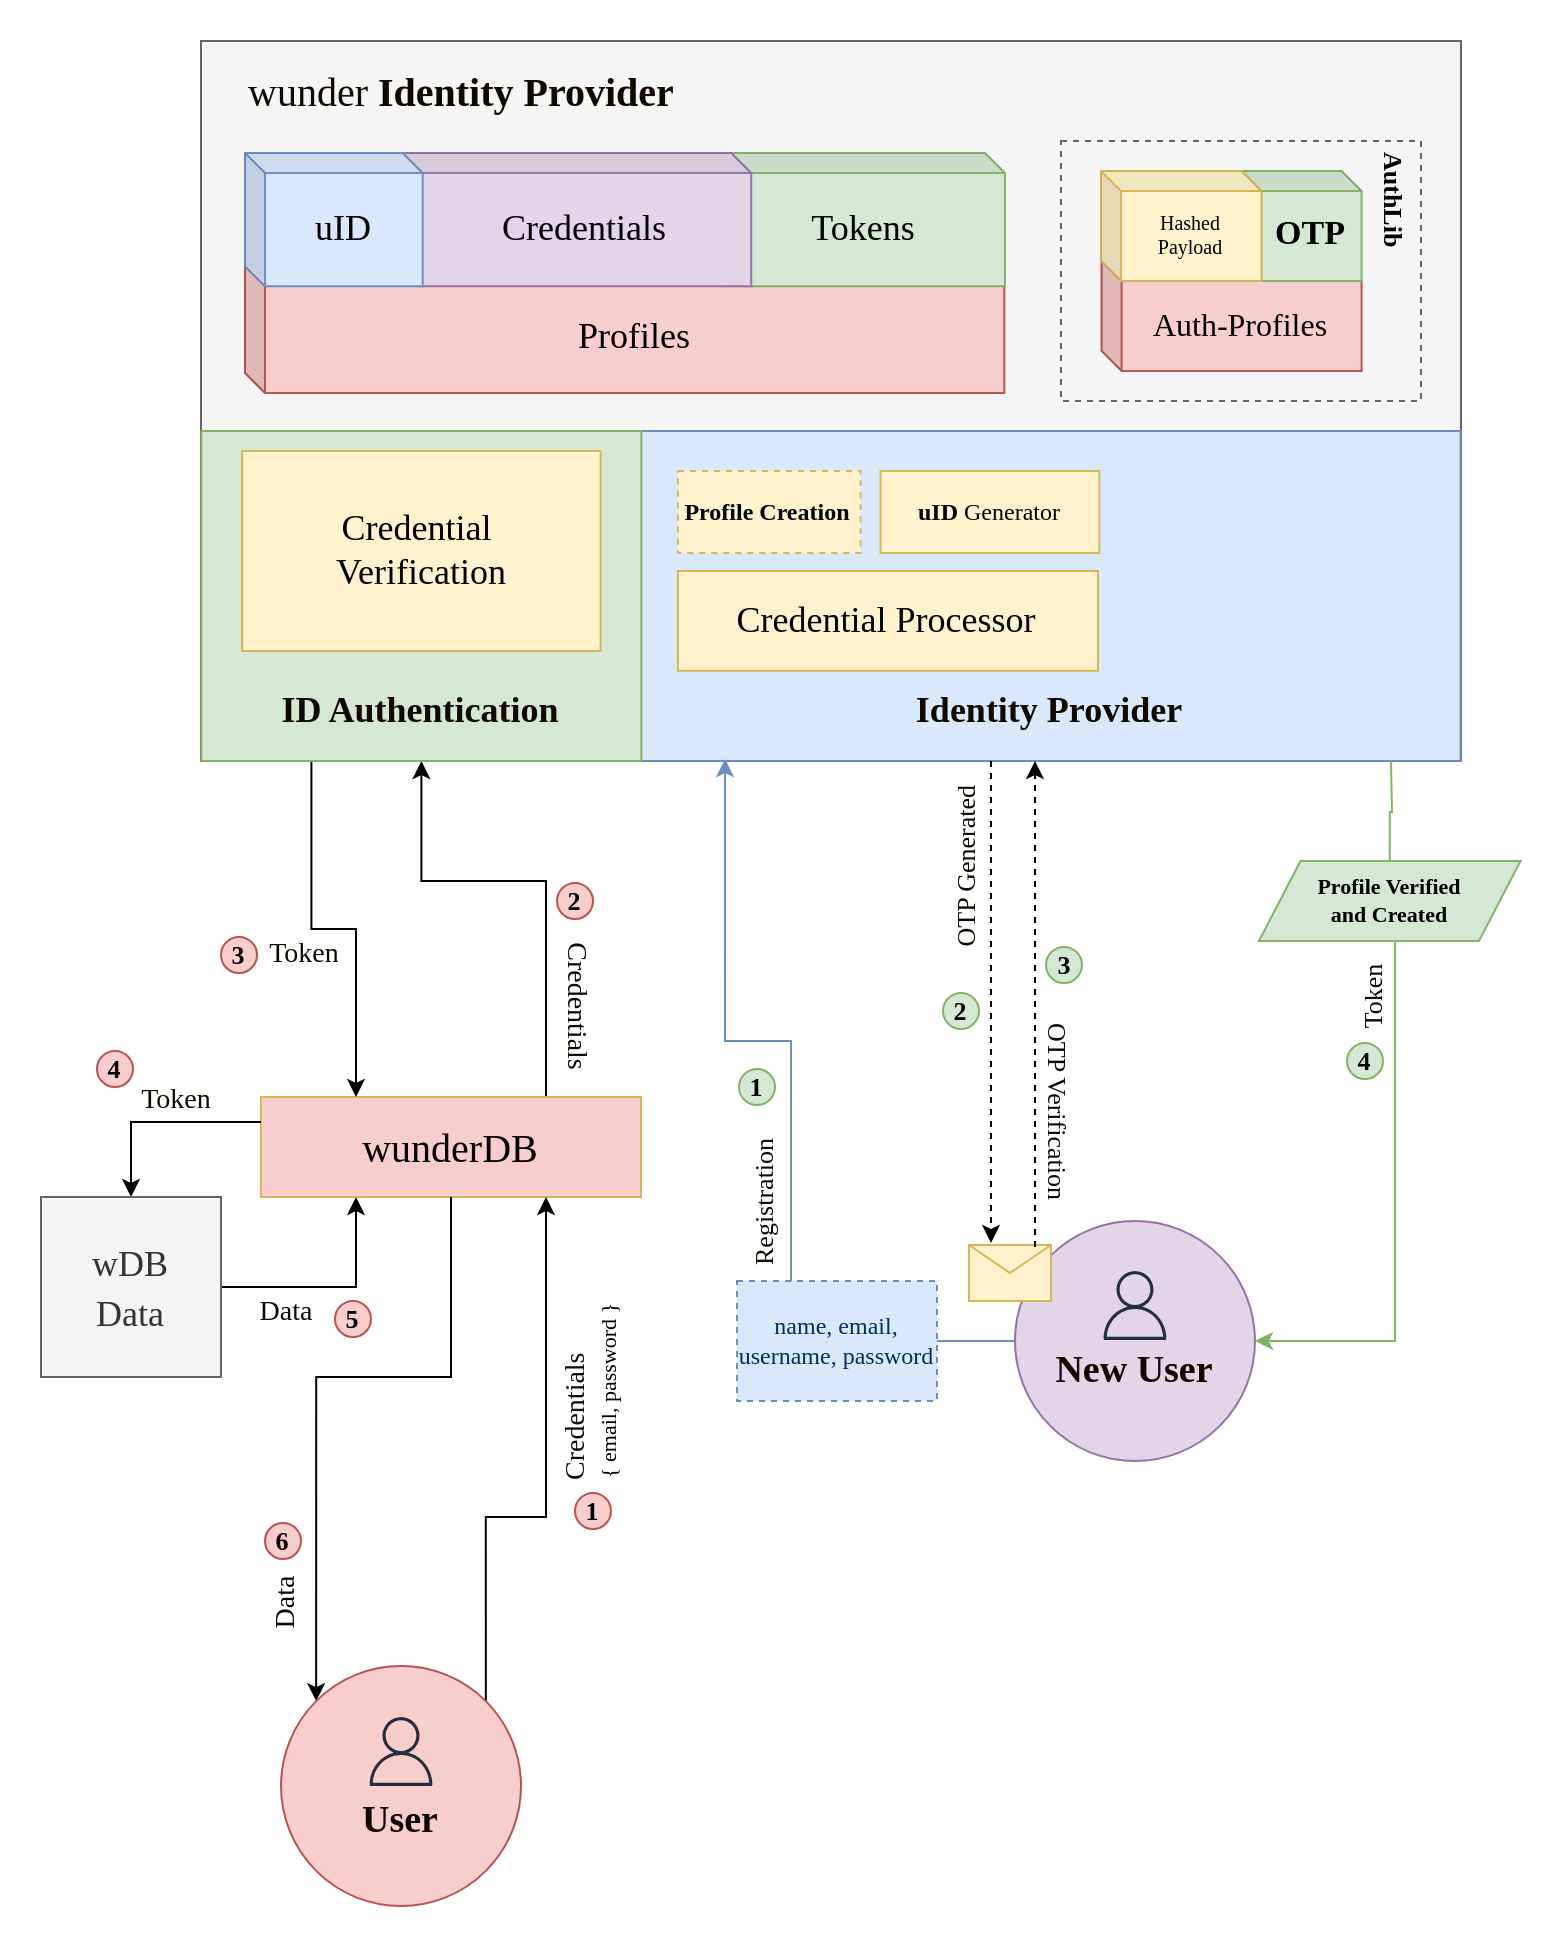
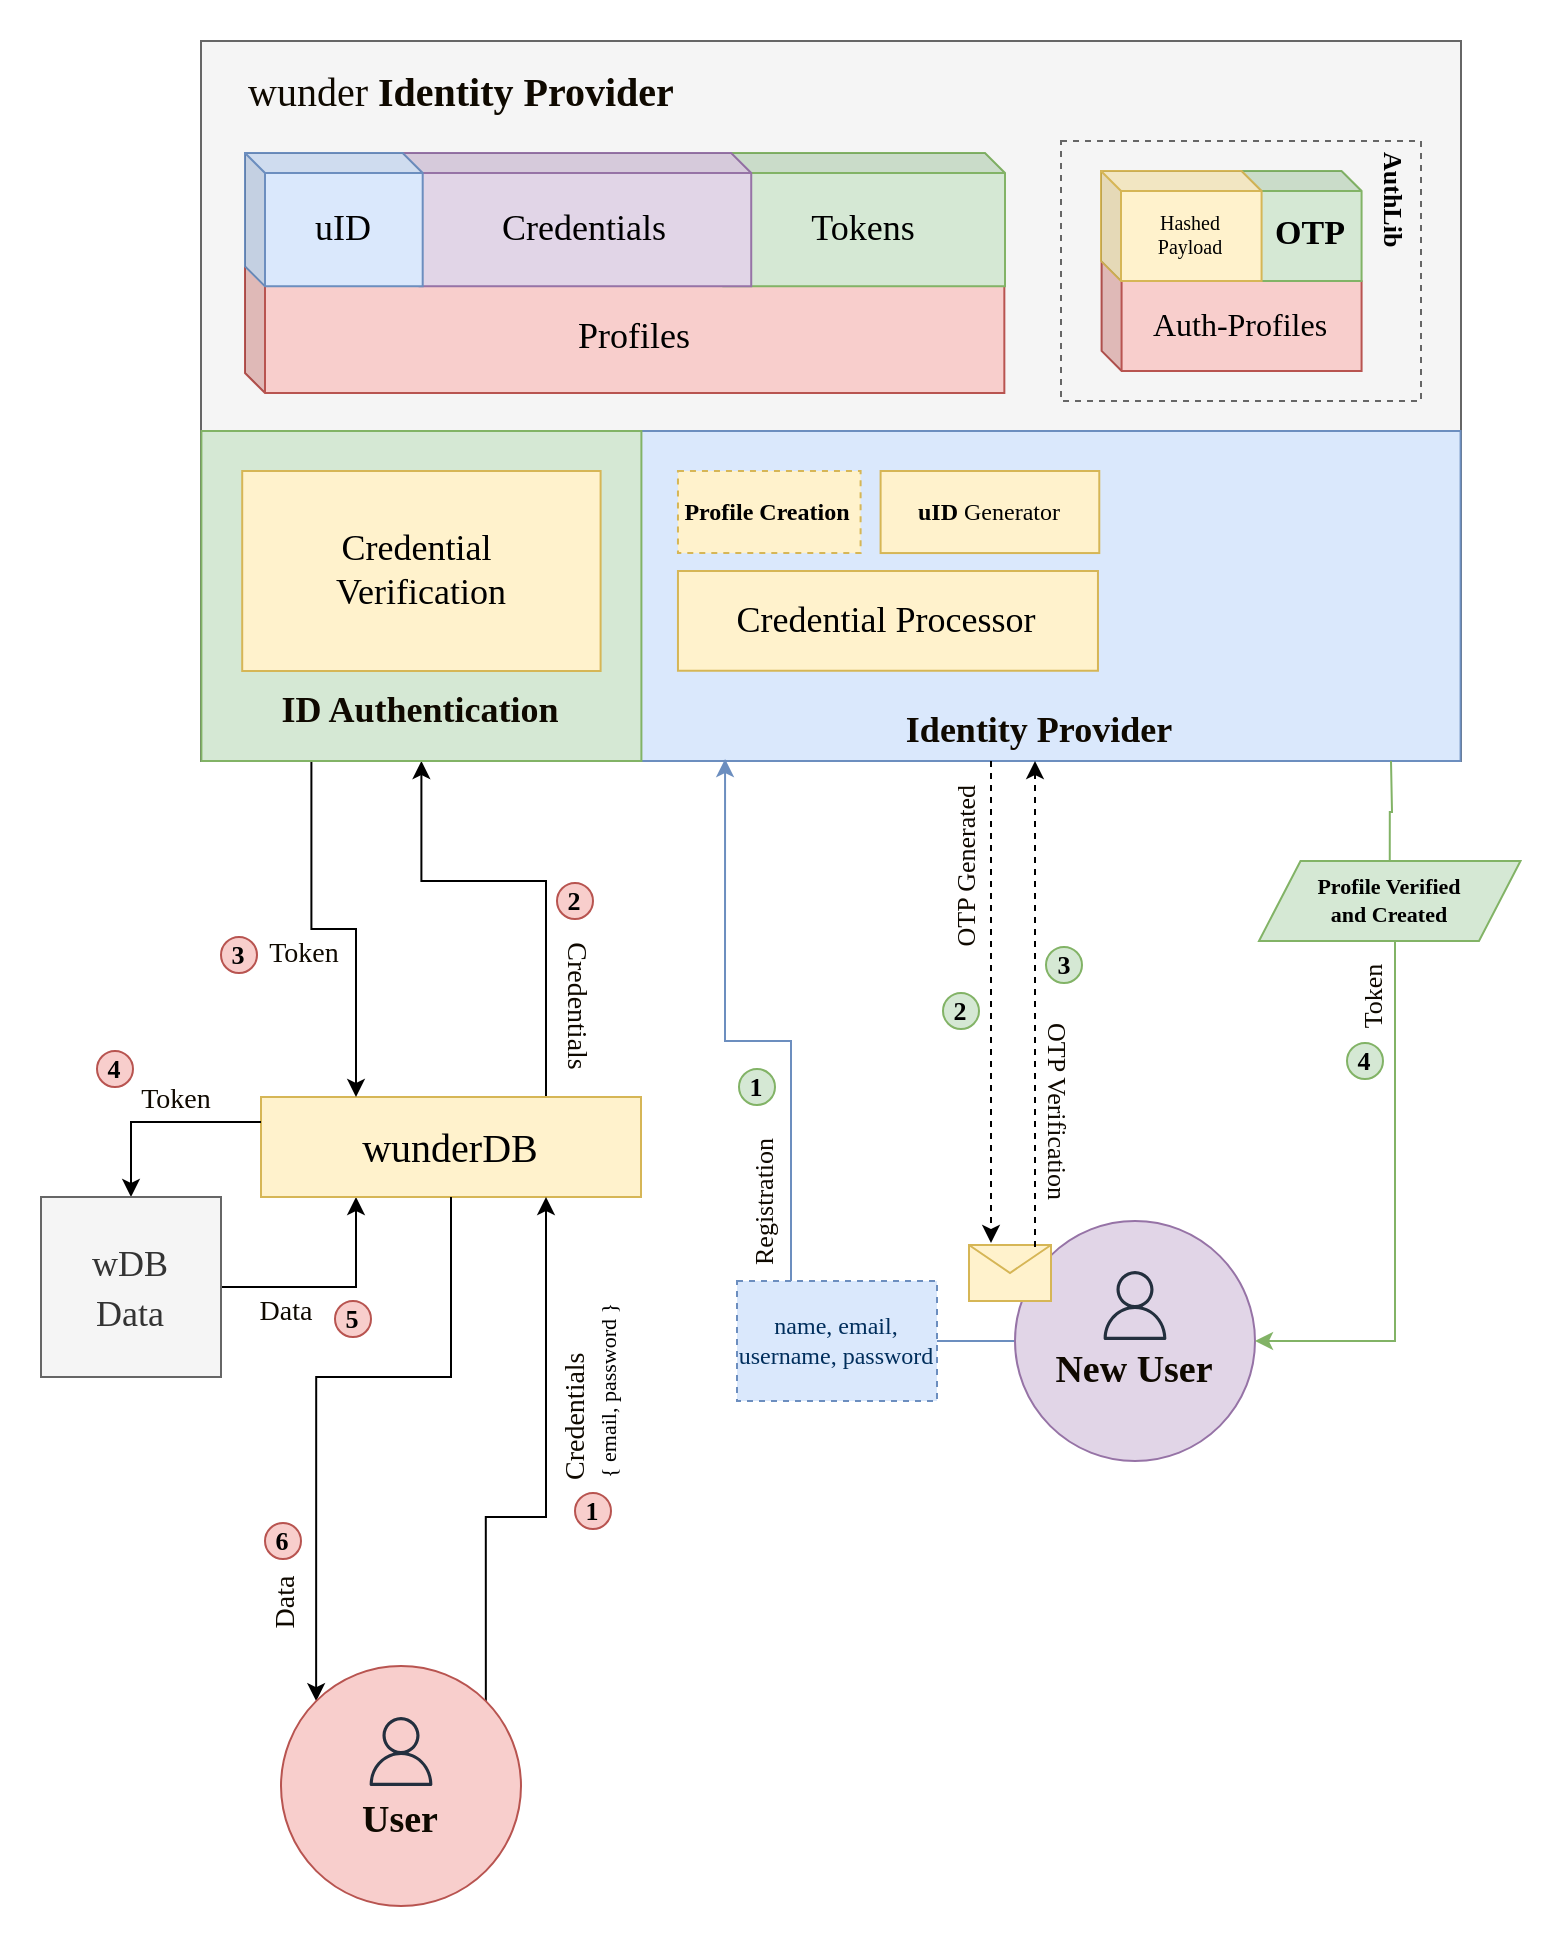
node "Credential Verification": moved (421, 551) -> (421, 571)
node "Identity Provider": moved (1051, 710) -> (1041, 730)
node "wunderDB": fillcolor #f8cecc -> #fff2cc
